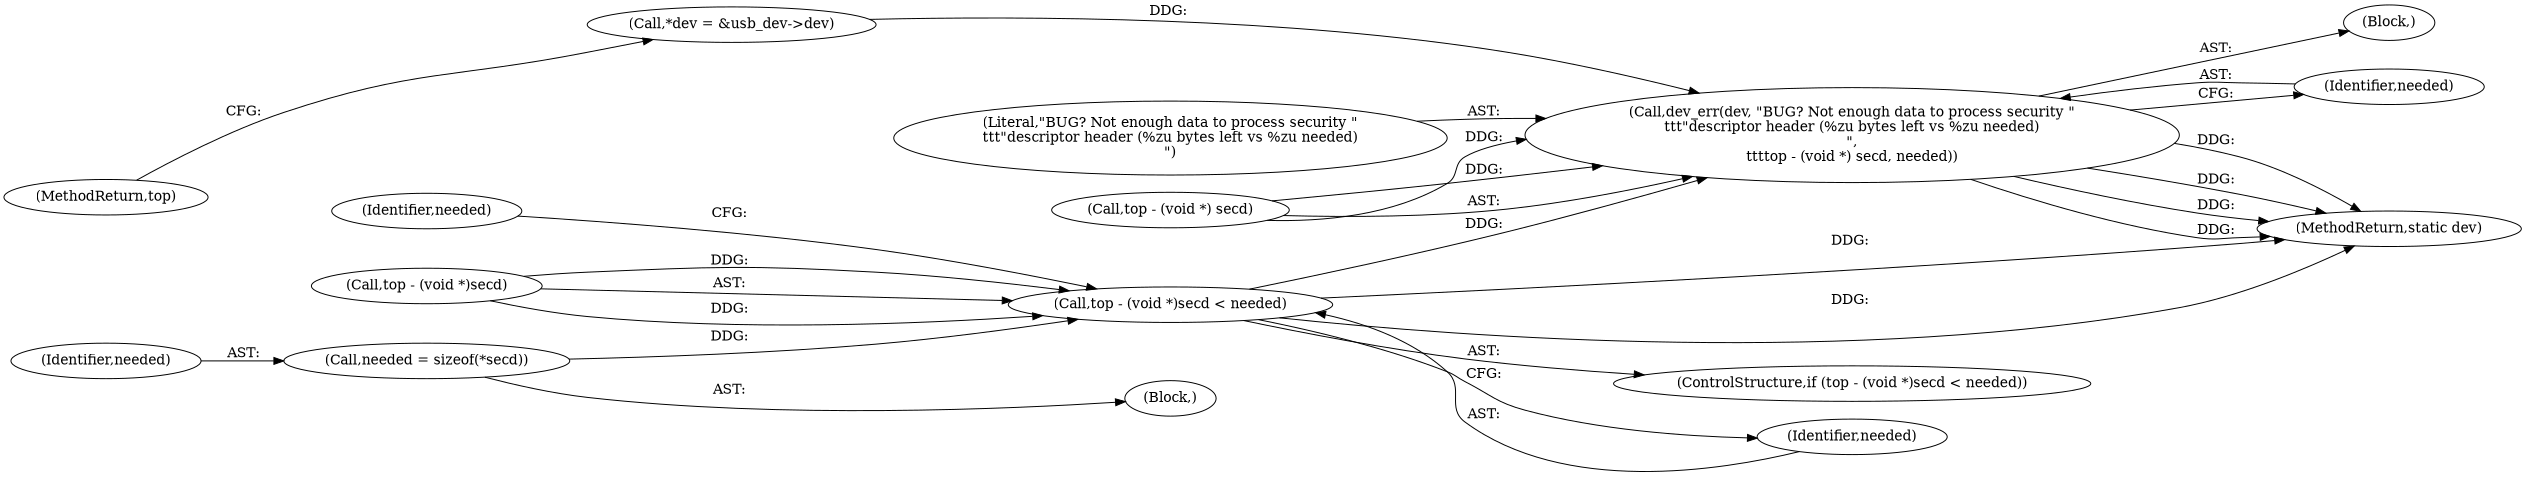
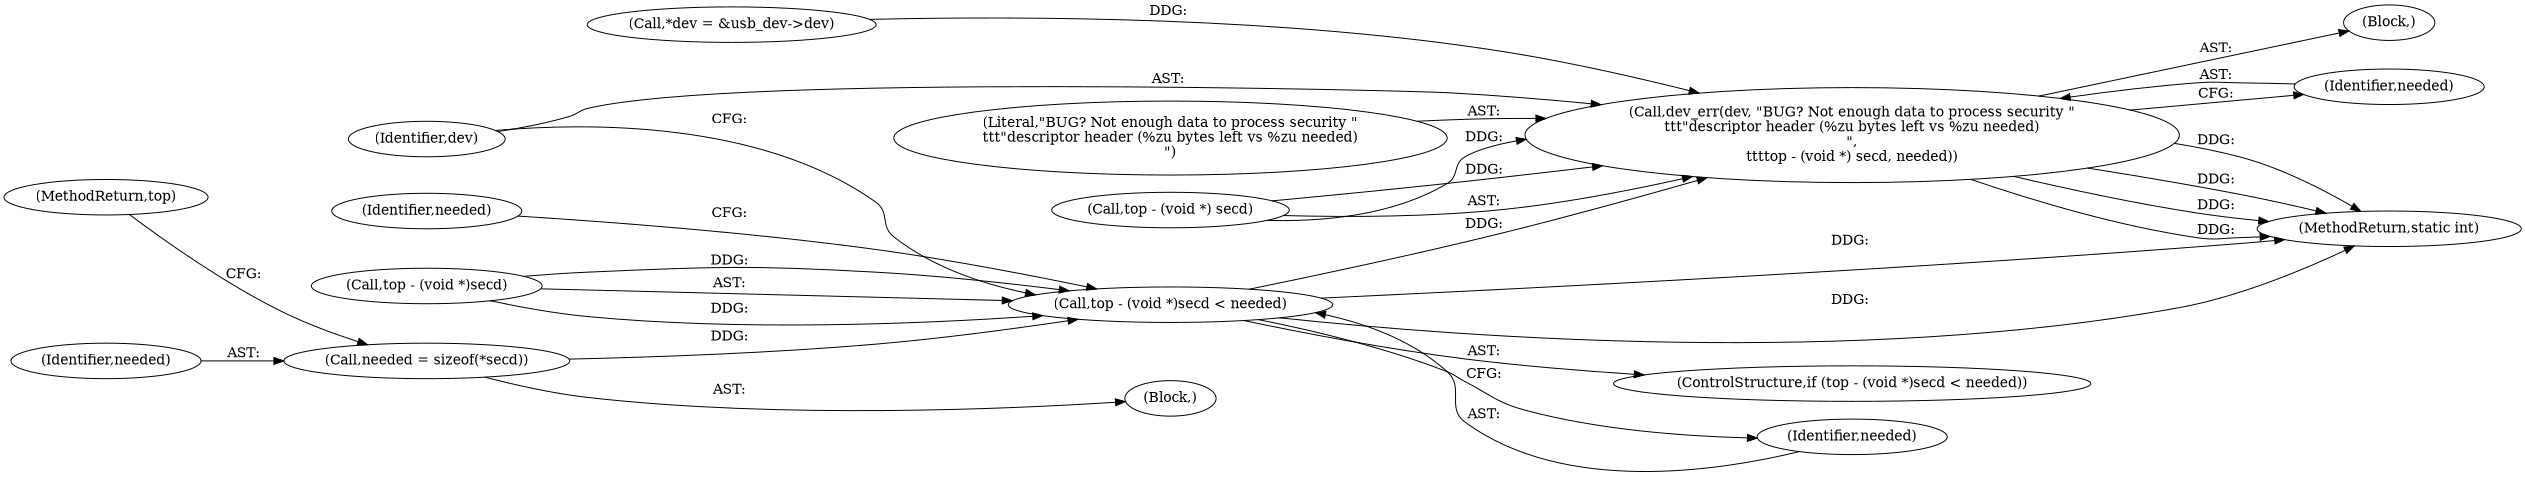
edge "(MethodReturn,top)" -> "(Call,*dev = &usb_dev->dev)": now "(MethodReturn,top)" -> "(Call,needed = sizeof(*secd))"
node "(Identifier,dev)": added
node "(MethodReturn,static dev)": label "(MethodReturn,static dev)" -> "(MethodReturn,static int)"
